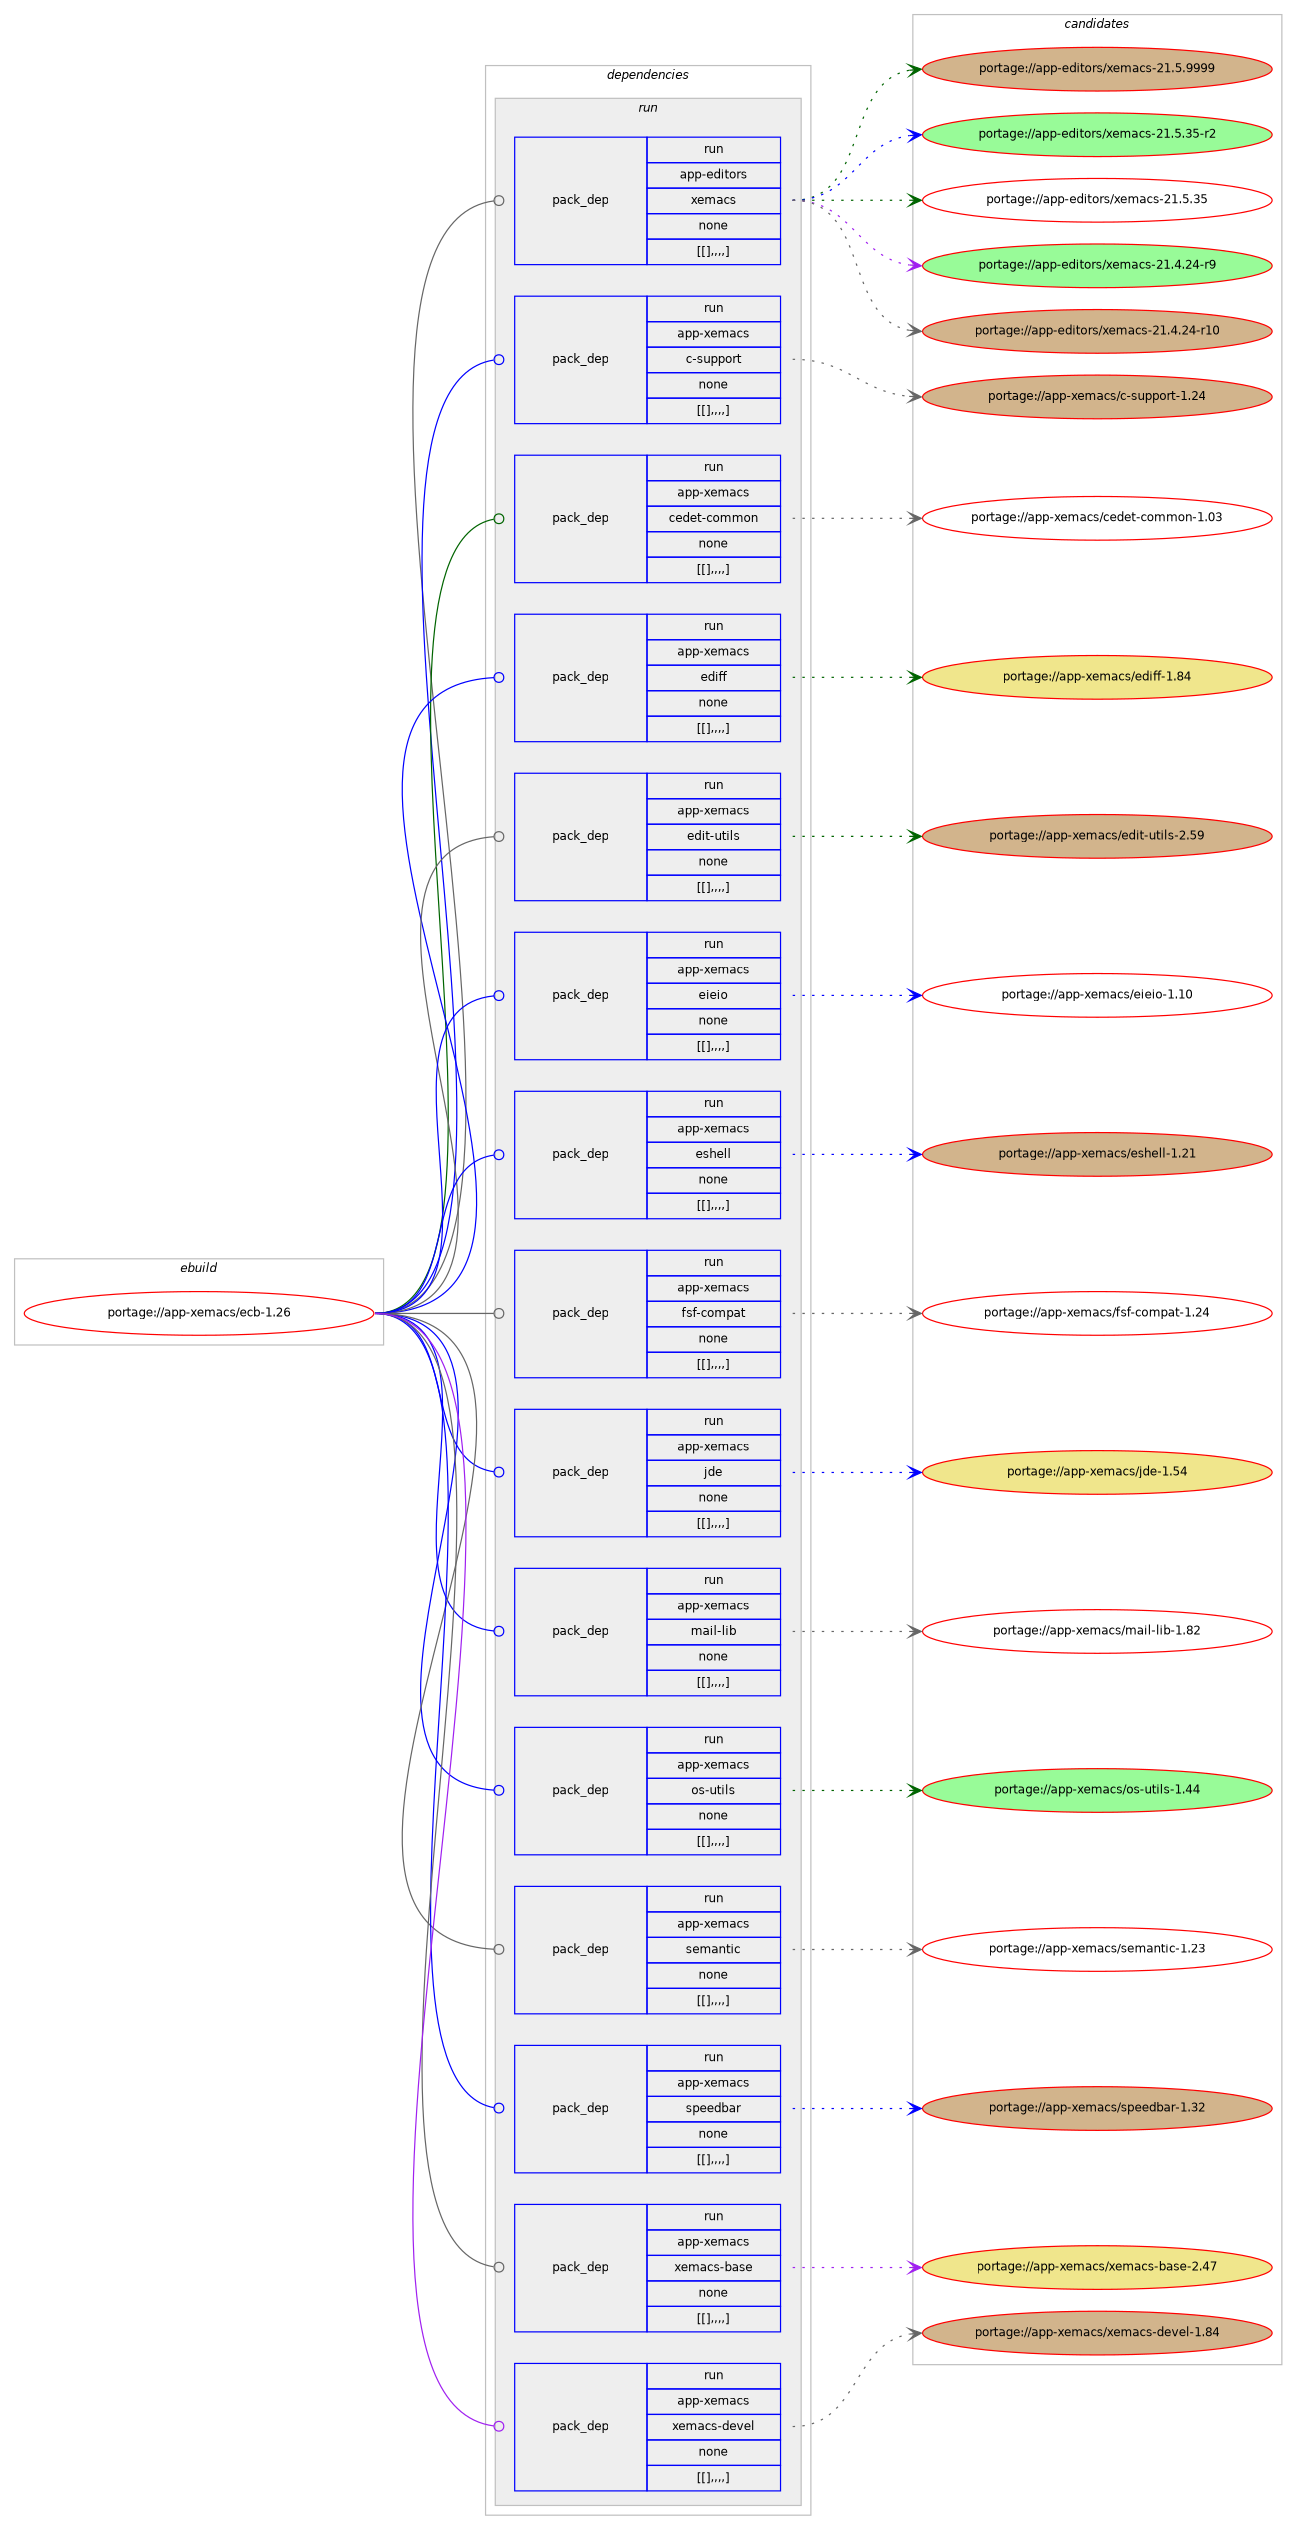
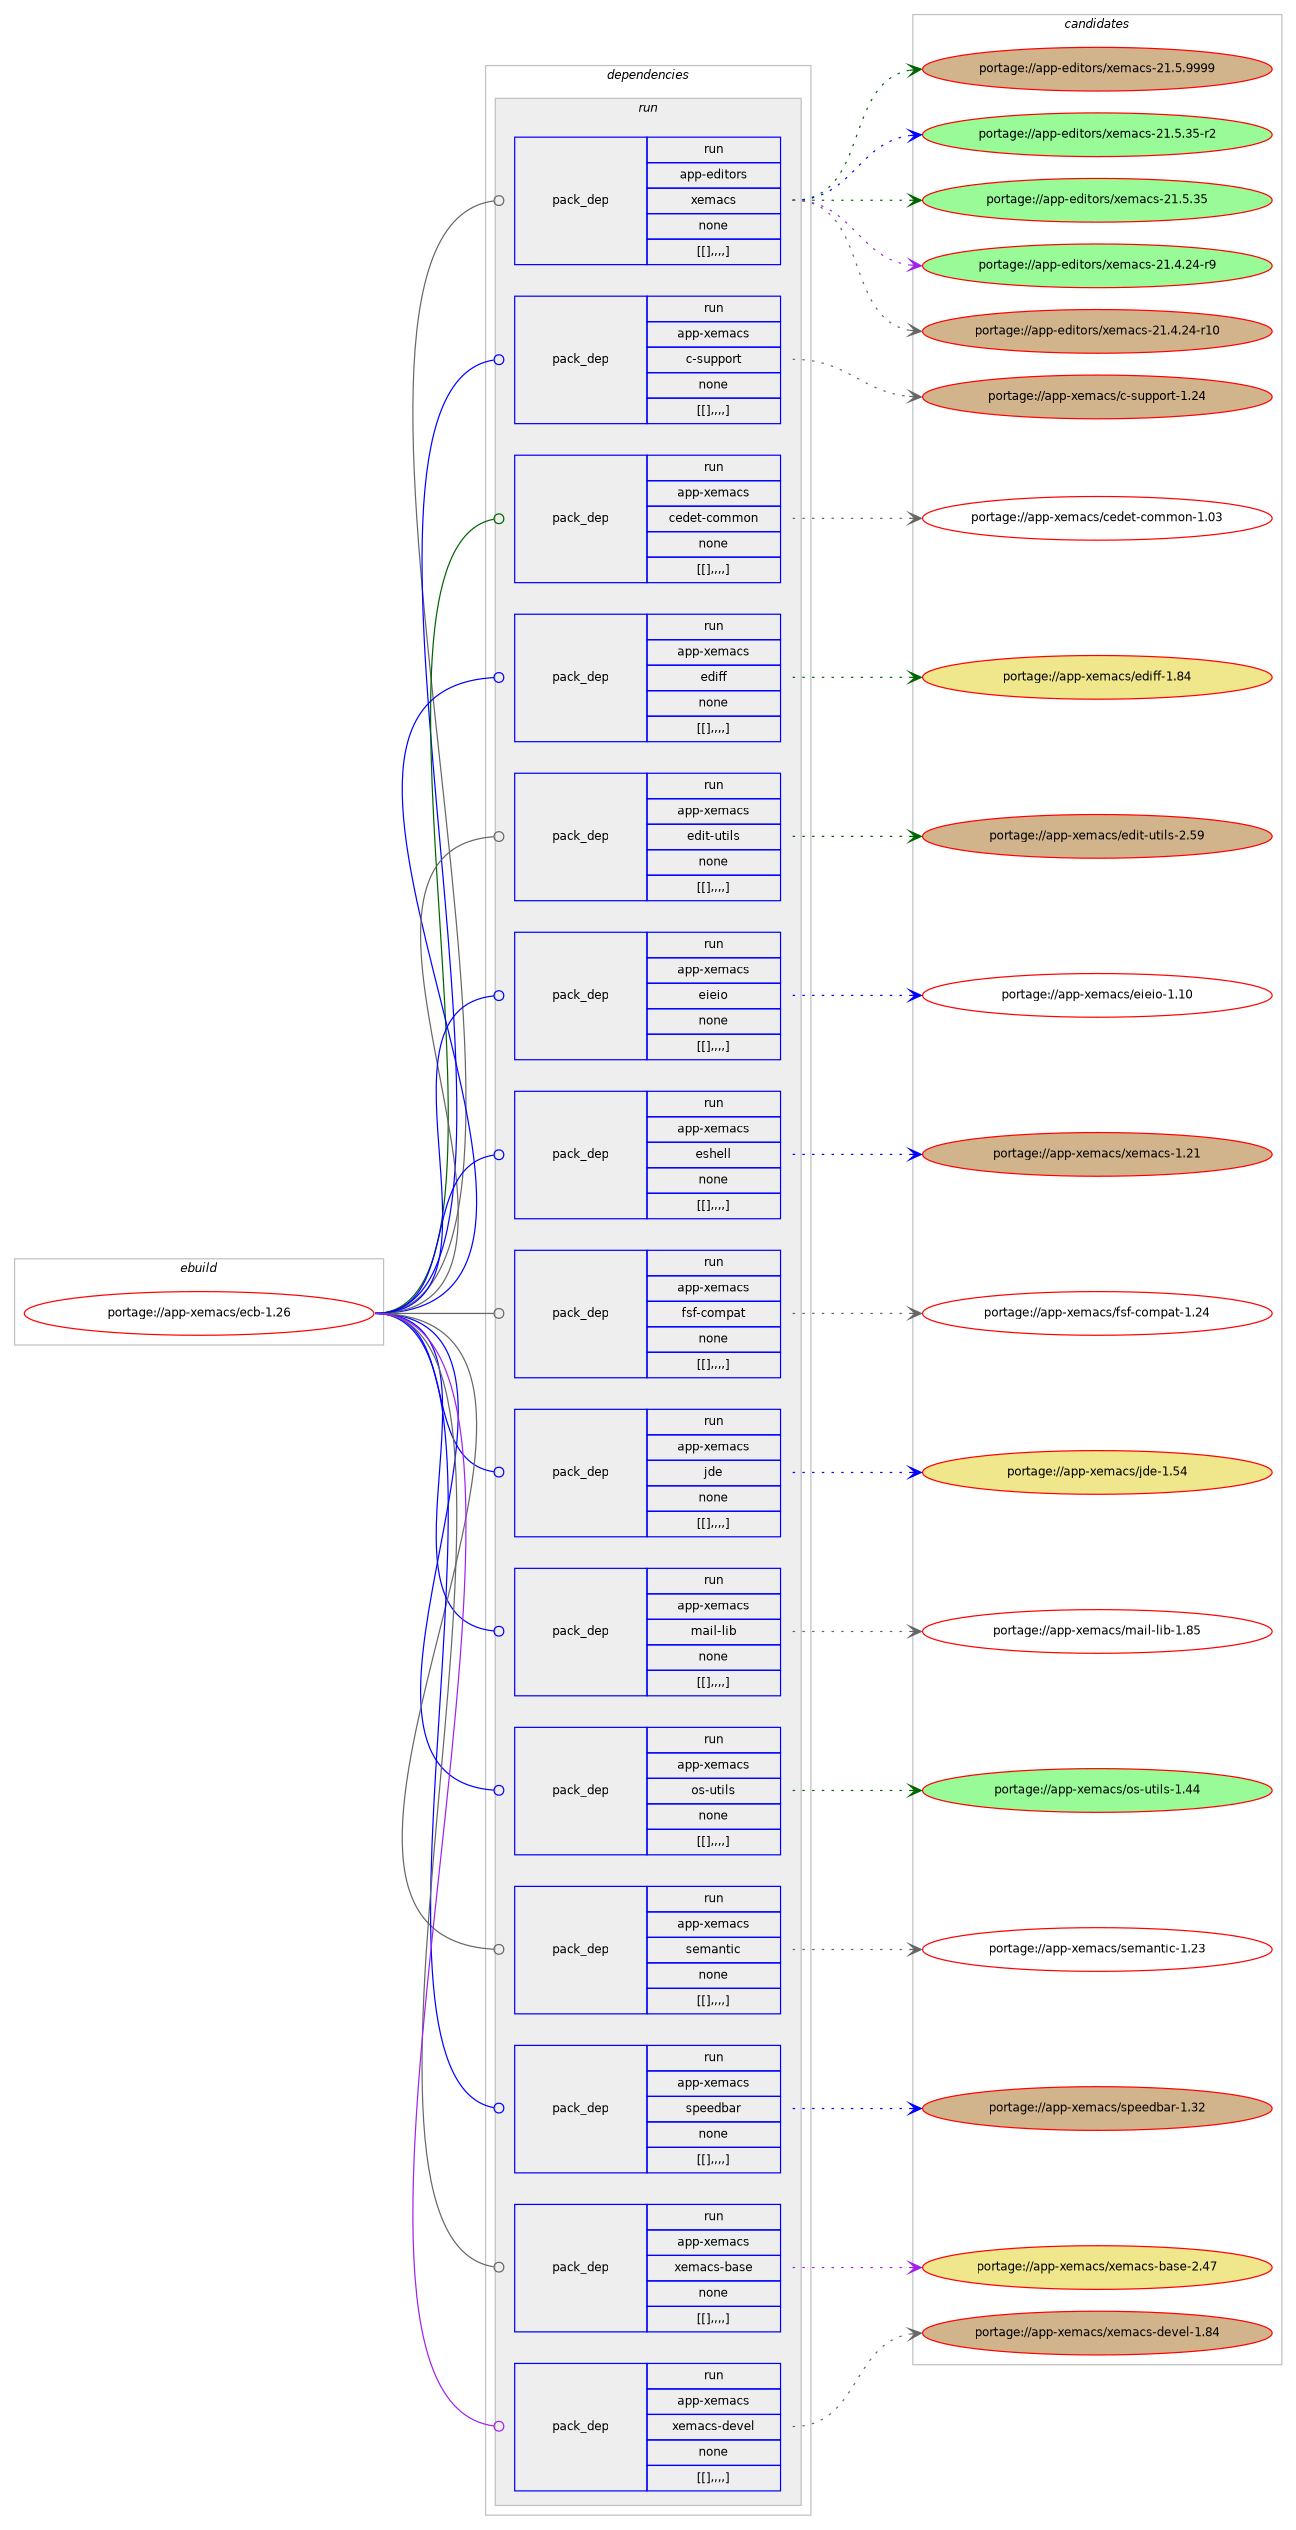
node "portage://app-editors/xemacs-21.5.35": fillcolor white -> palegreen
node "portage://app-xemacs/eshell-1.21": label "portage://app-xemacs/eshell-1.21" -> "portage://app-xemacs/xemacs-1.21"
node "portage://app-xemacs/mail-lib-1.82": label "portage://app-xemacs/mail-lib-1.82" -> "portage://app-xemacs/mail-lib-1.85"
